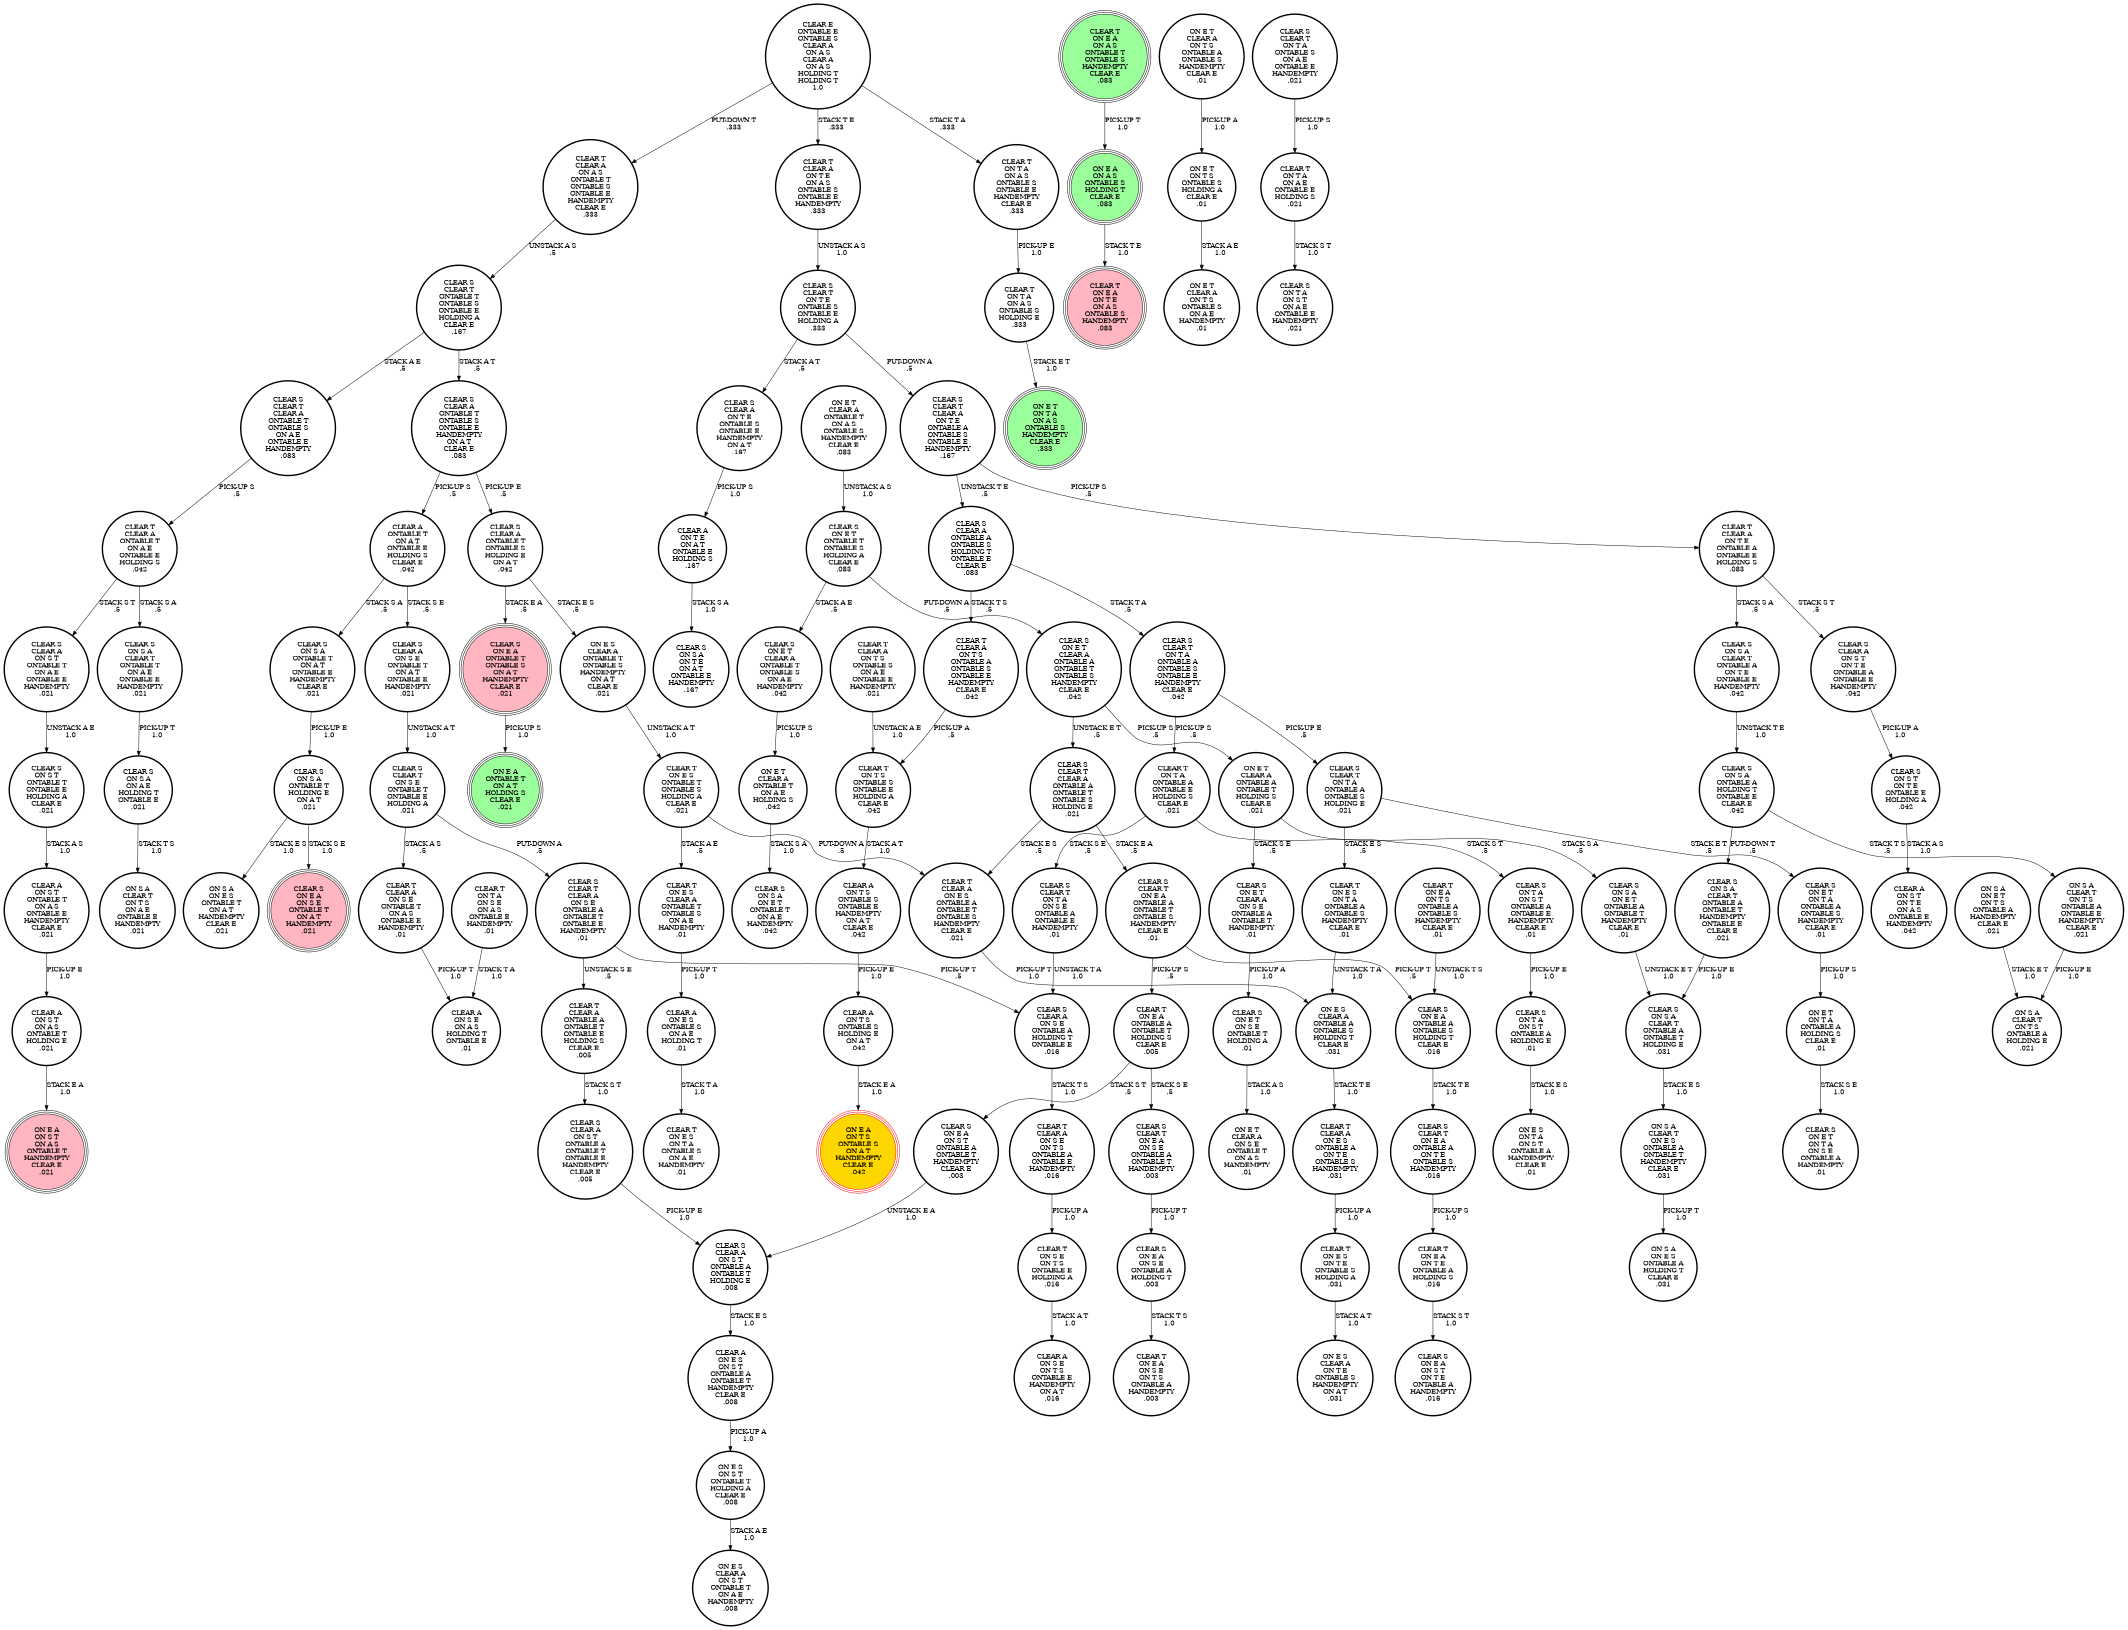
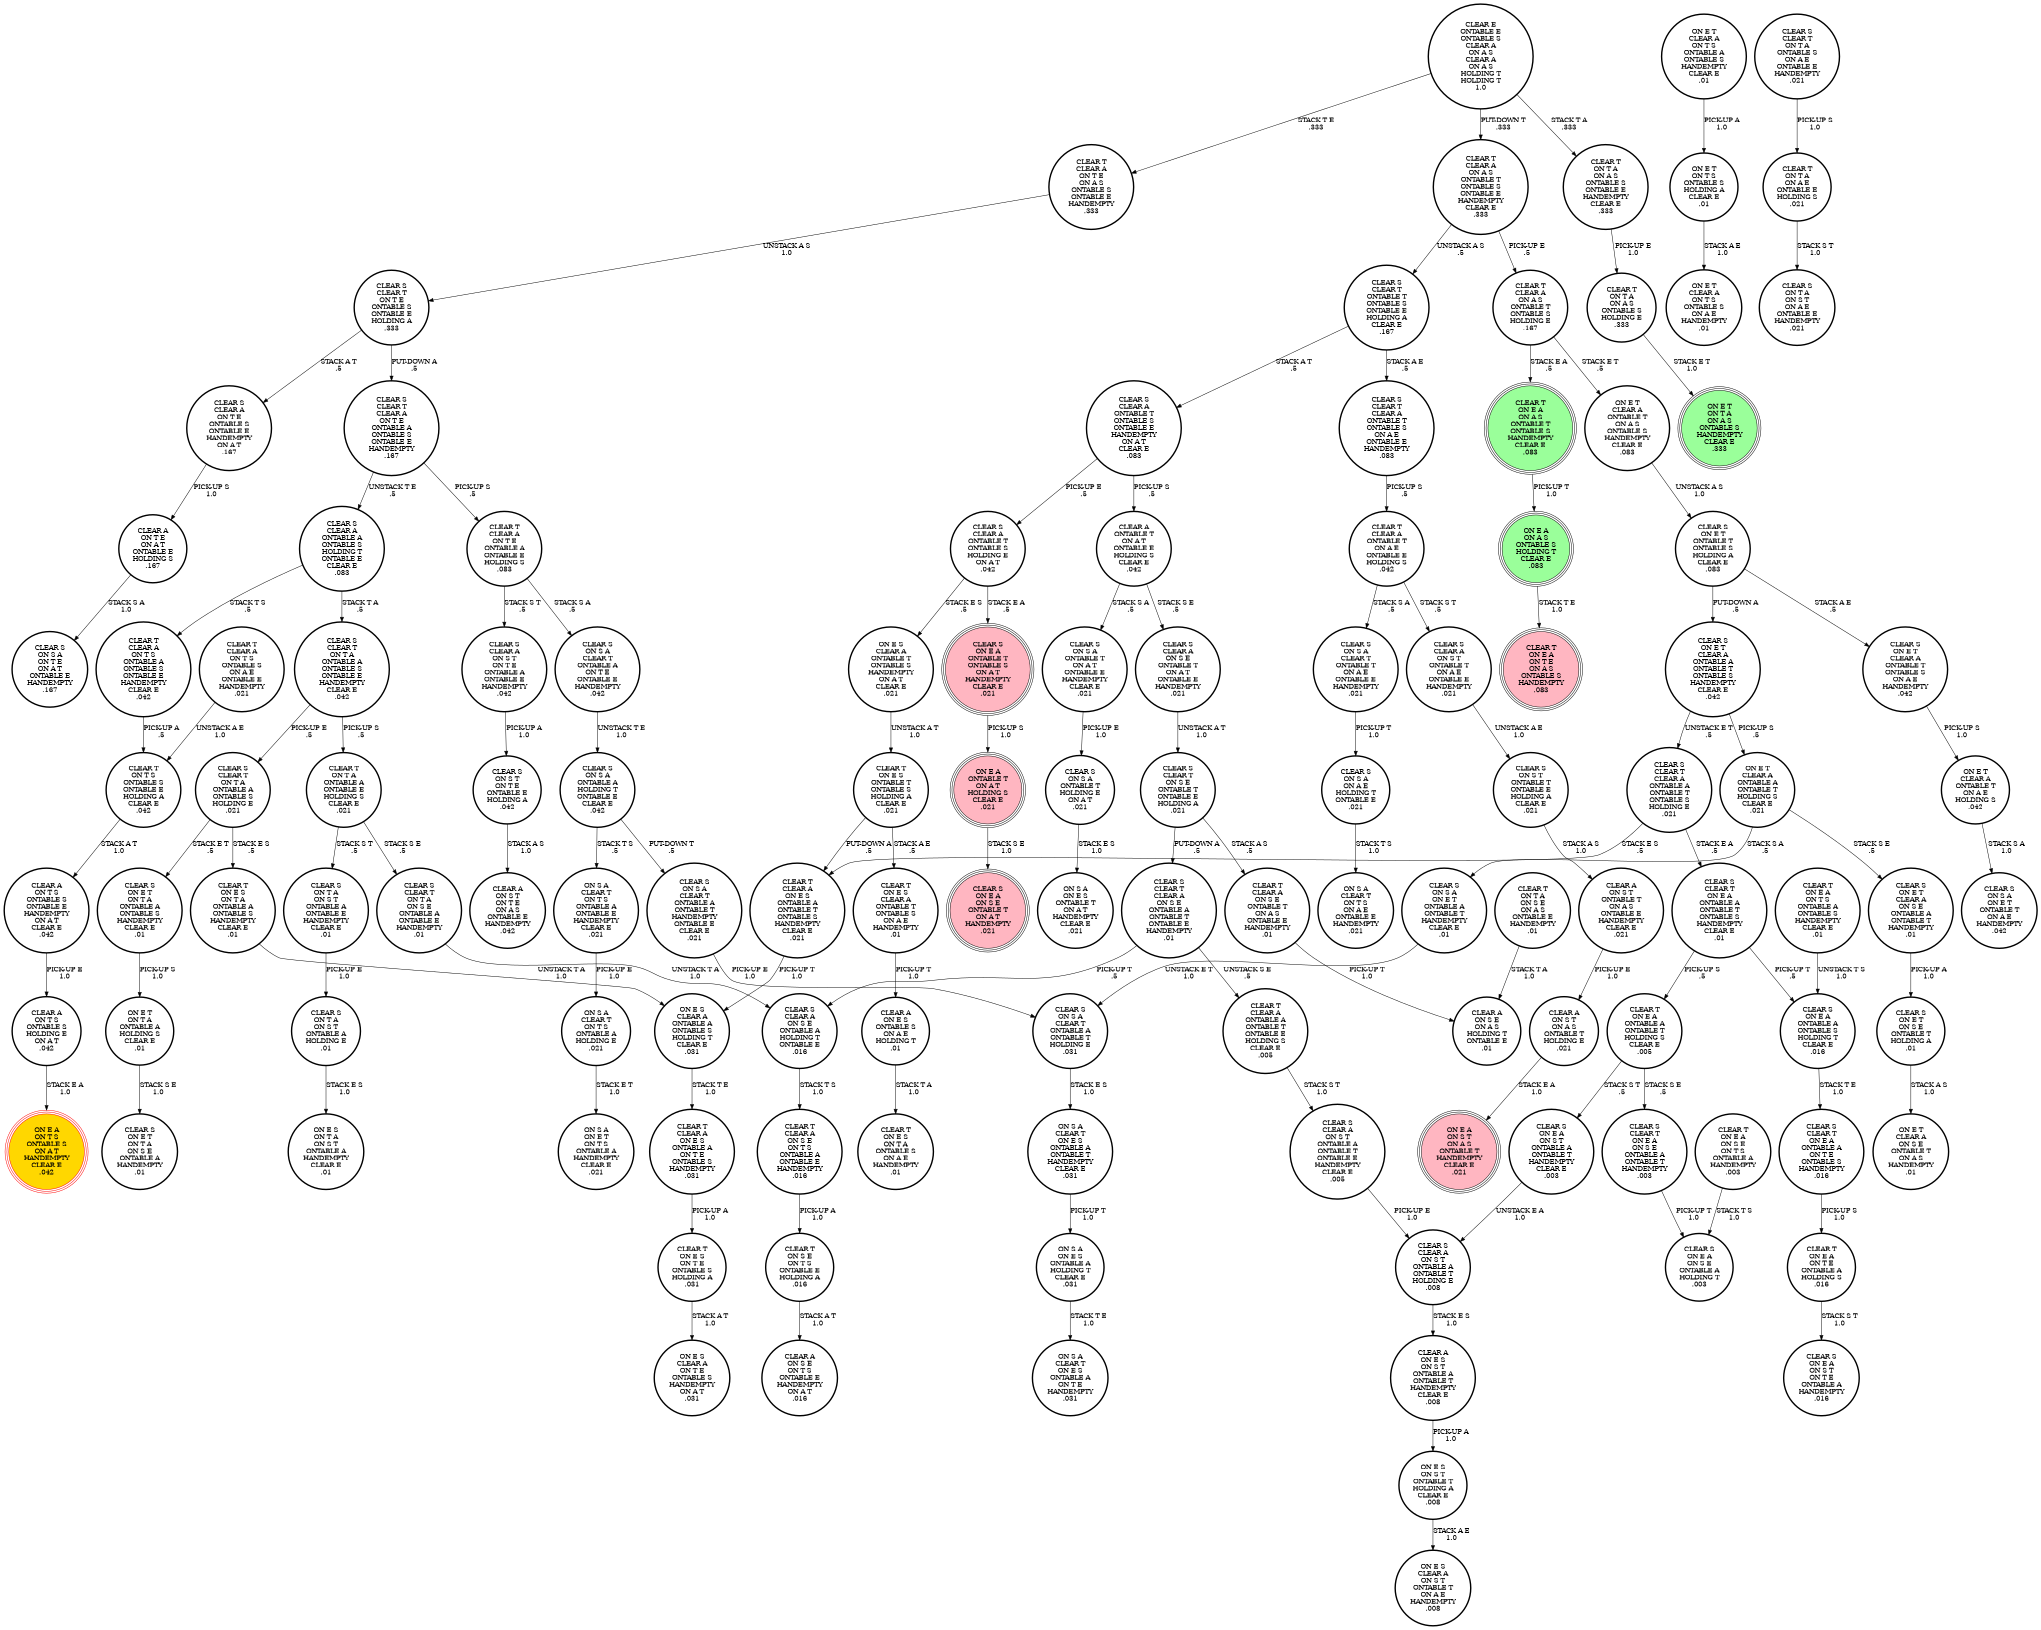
node "CLEAR T CLEAR A ON A S ONTABLE T ONTABLE S HOLDING E .167": added
node "ON E A ONTABLE T ON A T HOLDING S CLEAR E .021": fillcolor palegreen1 -> lightpink
edge "CLEAR S ON S A ONTABLE T HOLDING E ON A T .021" -> "CLEAR S ON E A ON S E ONTABLE T ON A T HANDEMPTY .021": now "ON E A ONTABLE T ON A T HOLDING S CLEAR E .021" -> "CLEAR S ON E A ON S E ONTABLE T ON A T HANDEMPTY .021"
edge "ON S A ON E T ON T S ONTABLE A HANDEMPTY CLEAR E .021" -> "ON S A CLEAR T ON T S ONTABLE A HOLDING E .021": reversed
edge "CLEAR S ON E A ON S E ONTABLE A HOLDING T .003" -> "CLEAR T ON E A ON S E ON T S ONTABLE A HANDEMPTY .003": reversed
node "ON S A CLEAR T ON E S ONTABLE A ON T E HANDEMPTY .031": added
